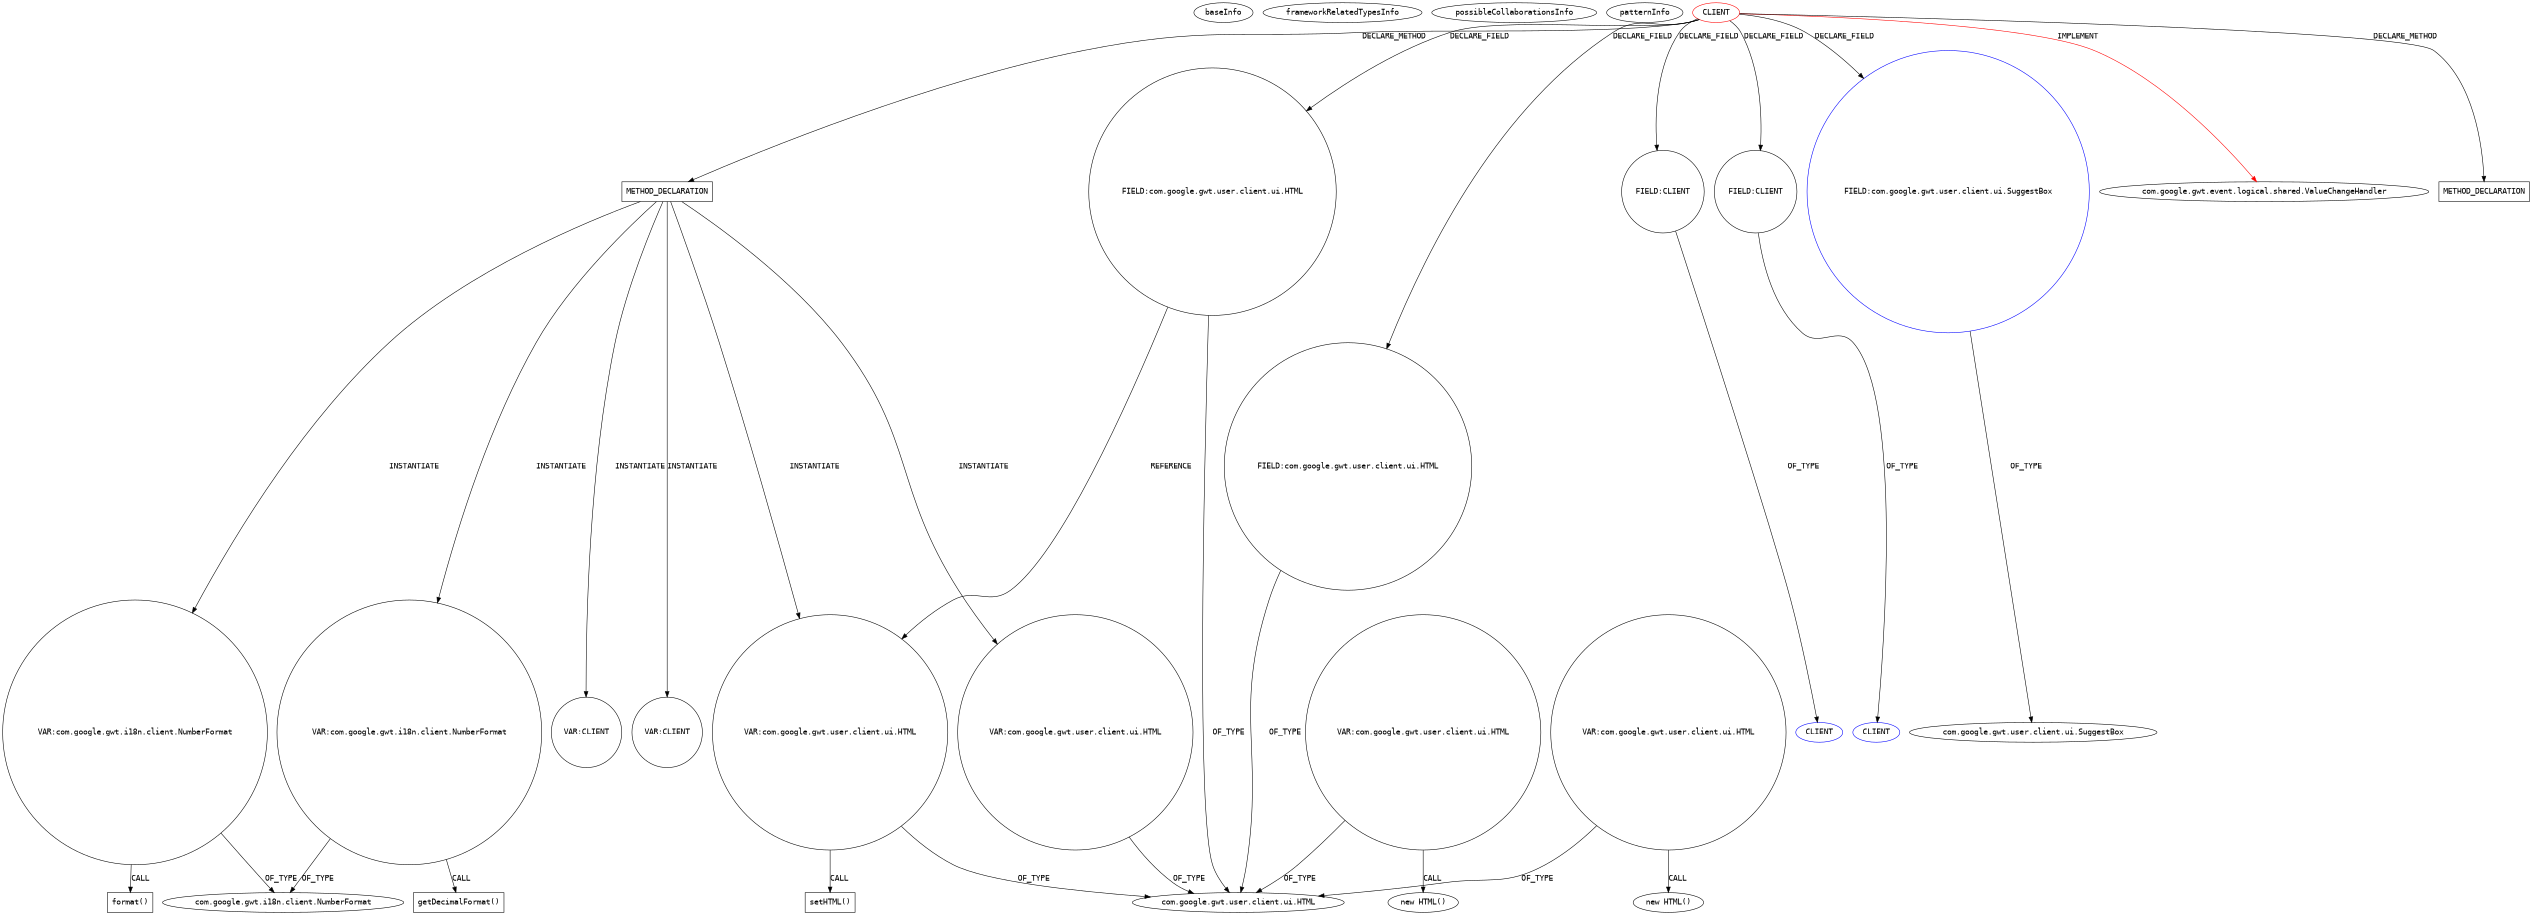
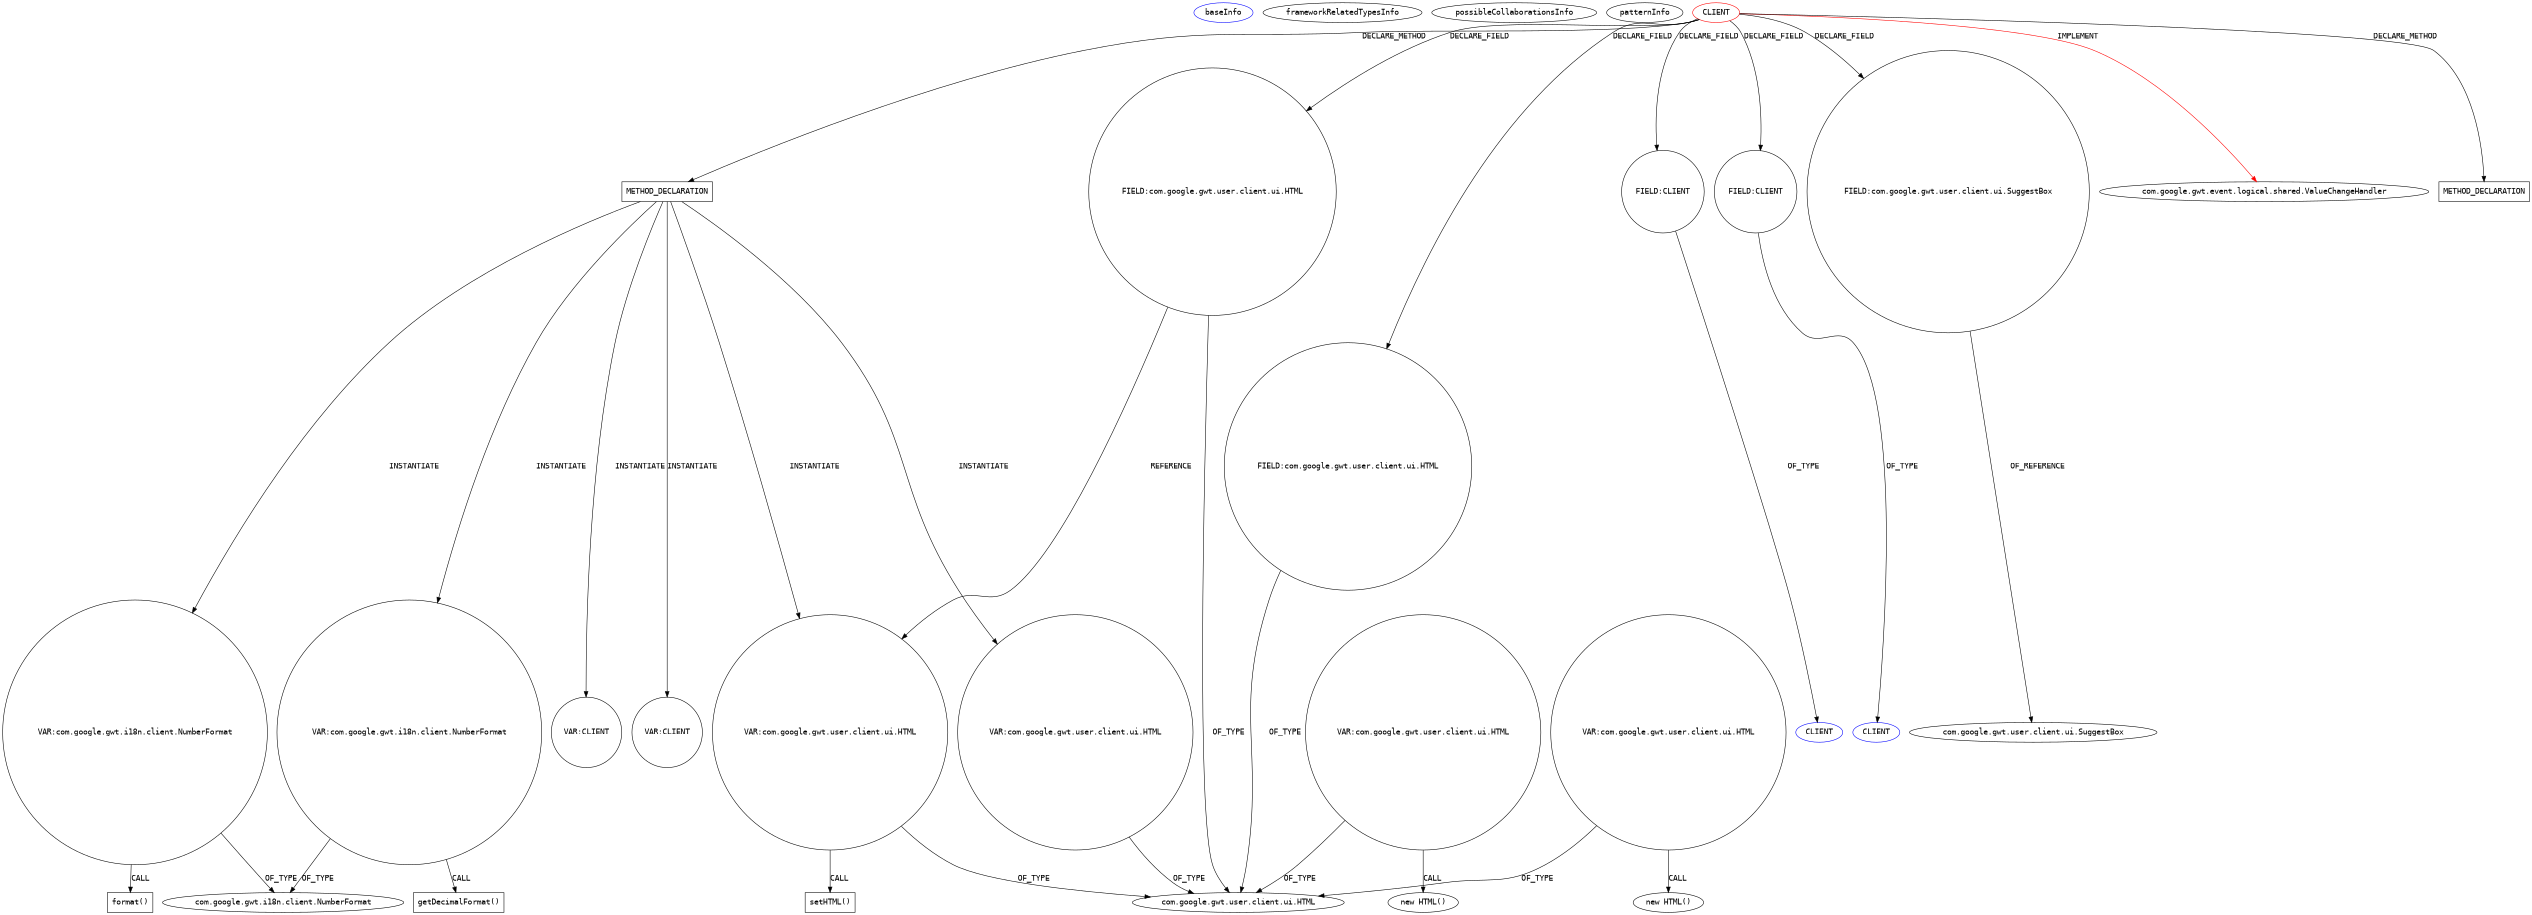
node "baseInfo": color black -> blue
node "FIELD:com.google.gwt.user.client.ui.SuggestBox": color blue -> black
edge "FIELD:com.google.gwt.user.client.ui.SuggestBox" -> "com.google.gwt.user.client.ui.SuggestBox": label "OF_TYPE" -> "OF_REFERENCE"
